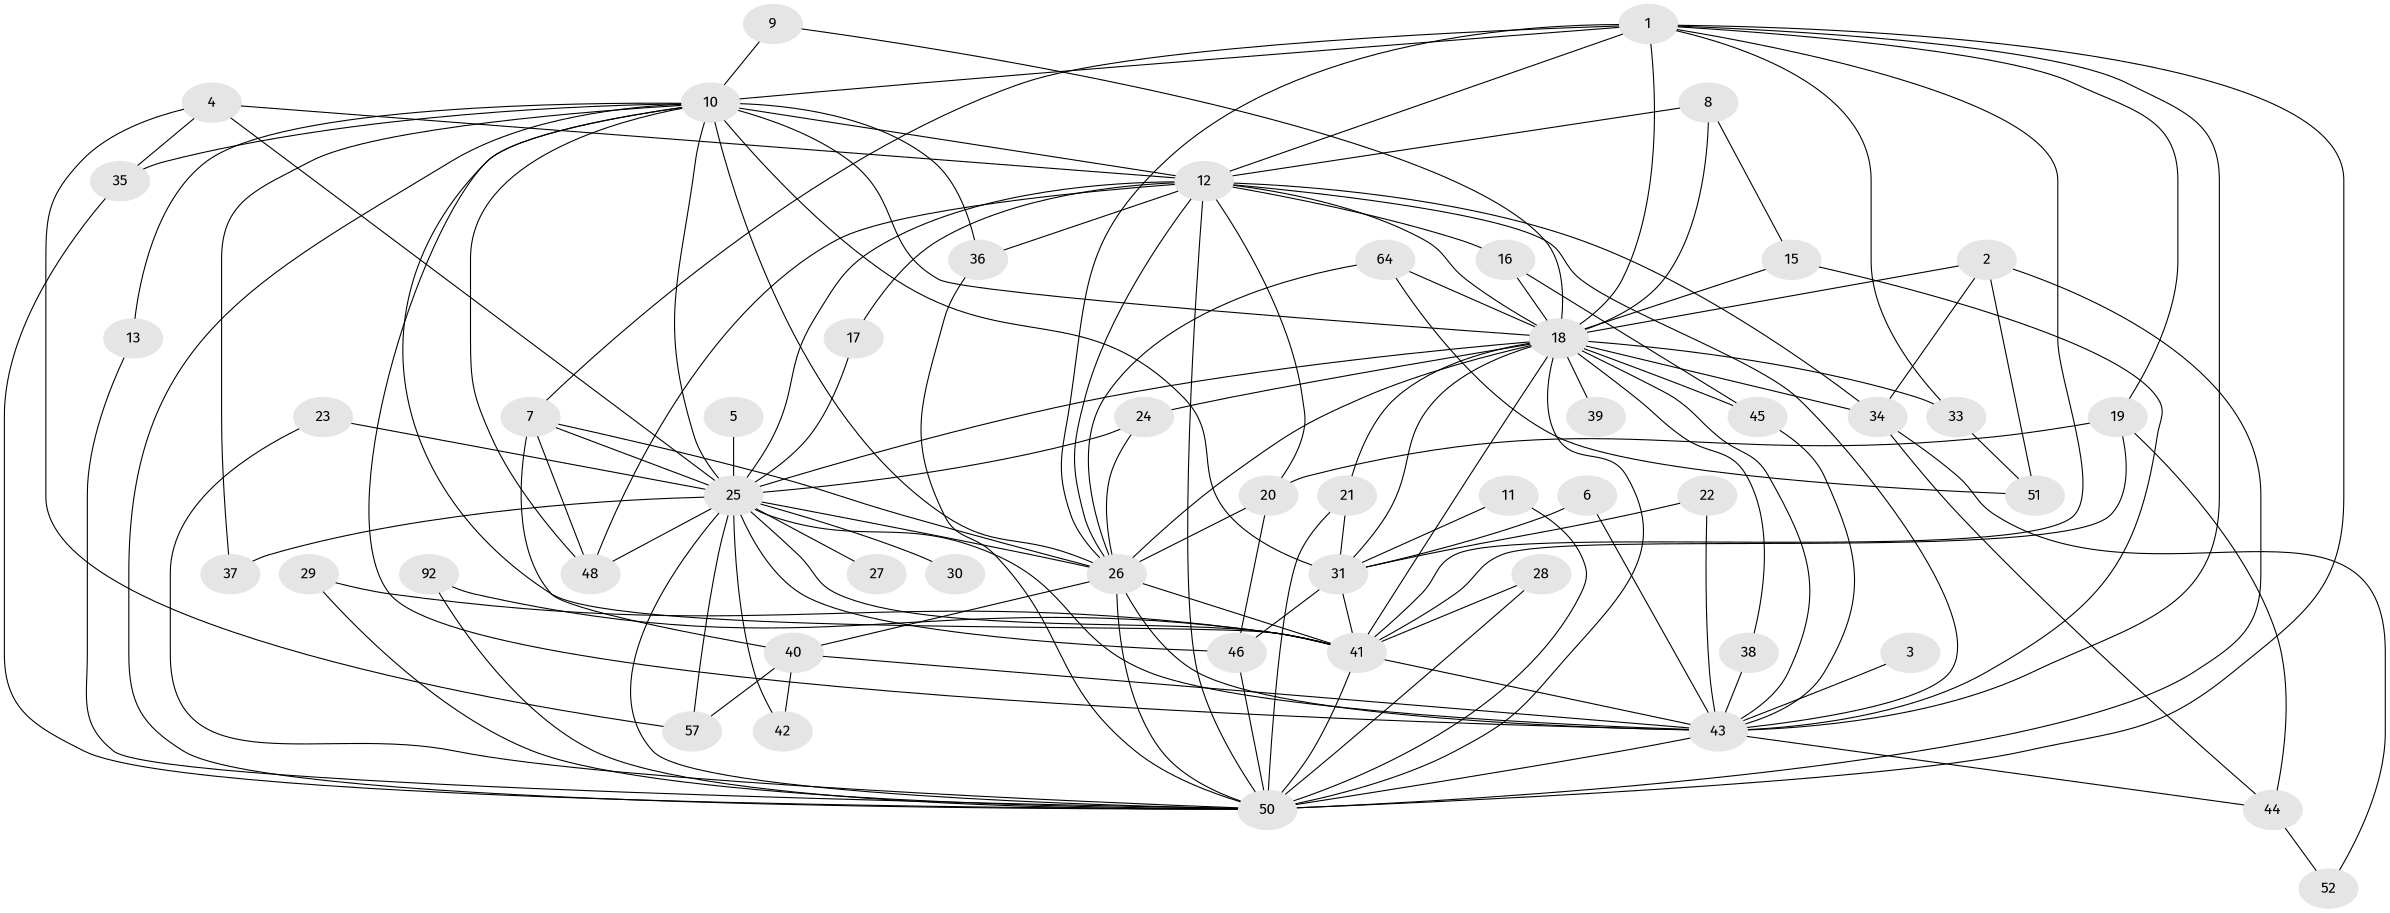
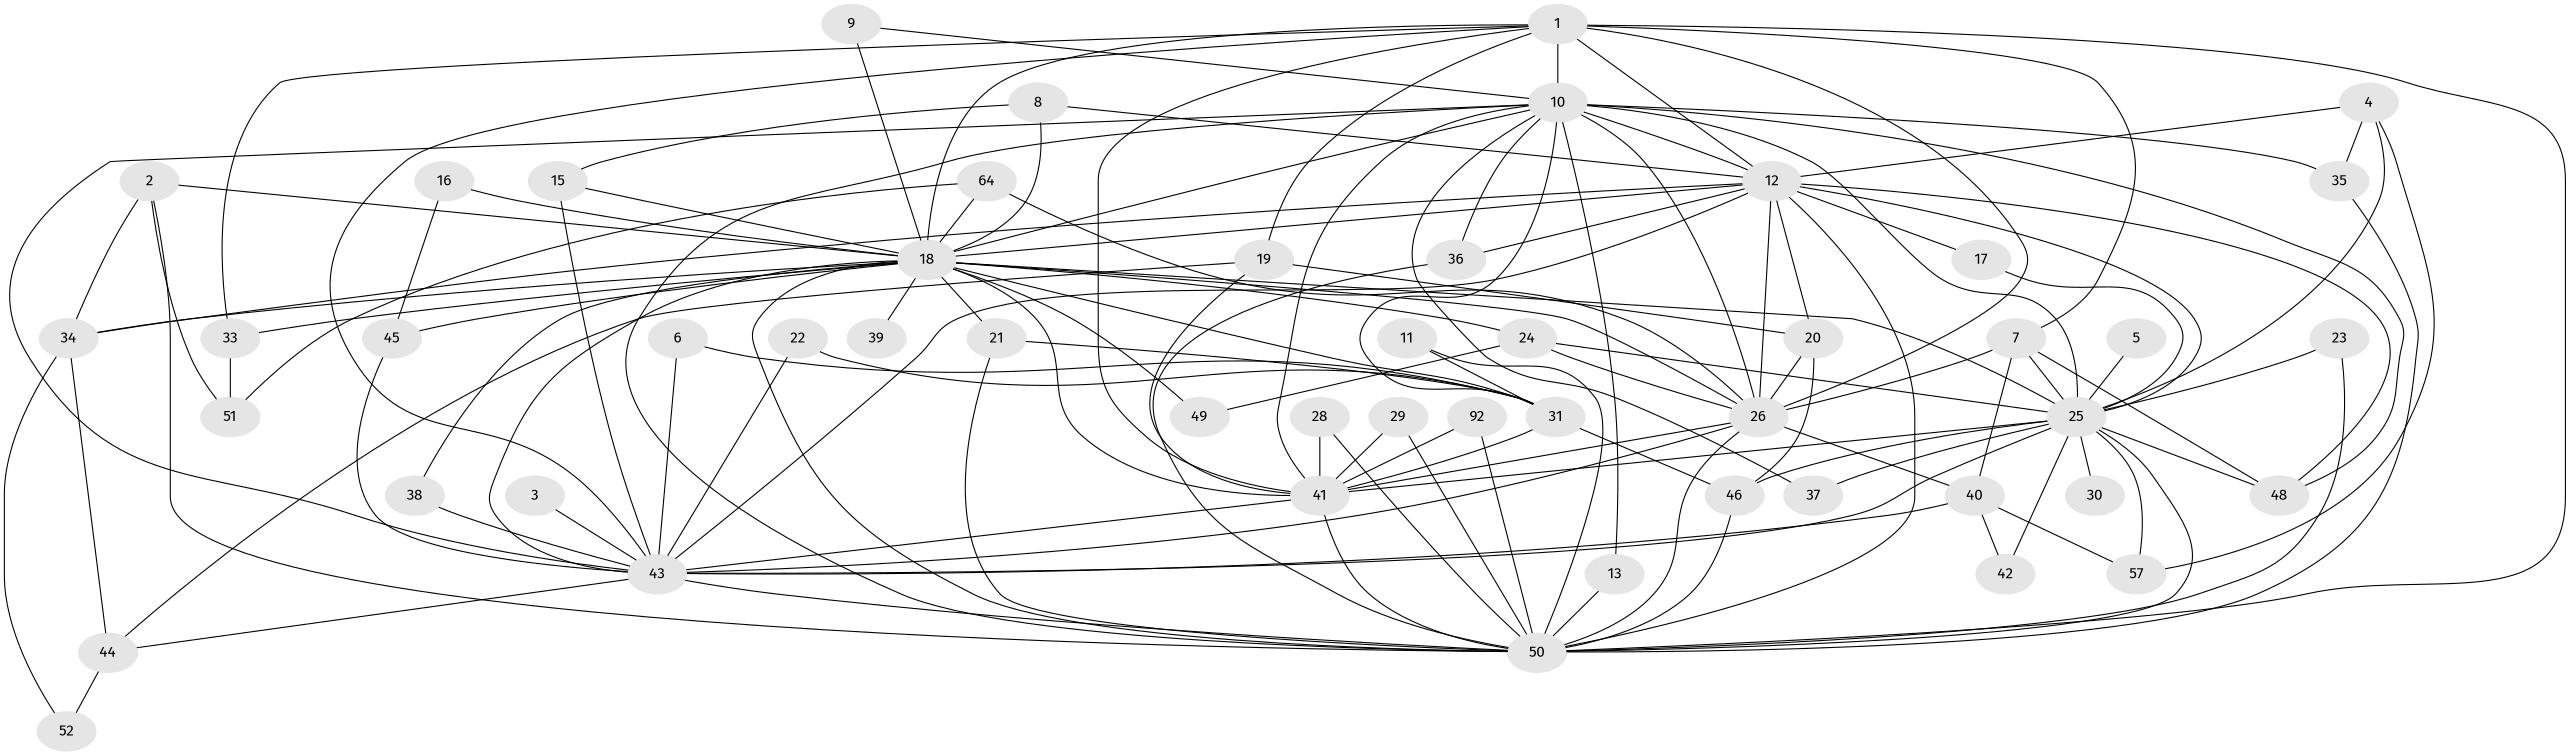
edge "12" -- "16": removed
node "49": added
edge "25" -- "26": removed
node "27": removed
